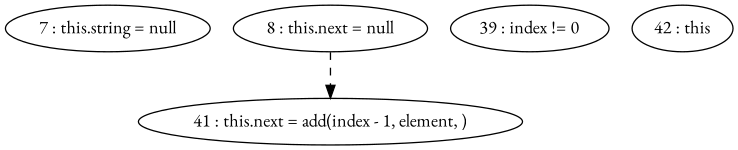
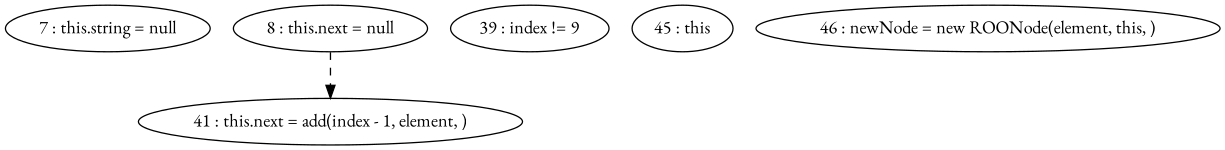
node "39 : index != 0": label "39 : index != 0" -> "39 : index != 9"
node "42 : this": label "42 : this" -> "45 : this"
node "46 : newNode = new ROONode(element, this, )": added
